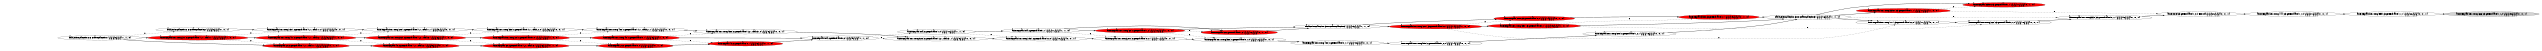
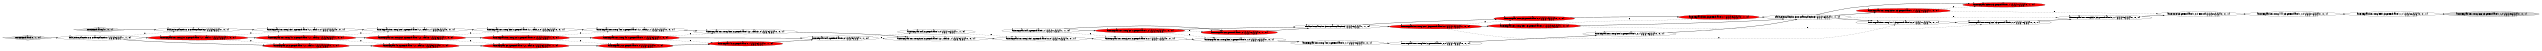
node "testGetEndValue2['0', '0', '1']": added
edge "assertEquals(null,c.getEndValue(1,0))@@@10@@@['1', '1', '0']" -> "assertEquals(null,c.getEndValue(1,1))@@@11@@@['1', '1', '0']": removed
node "testGetEndValue['0', '1', '0']": added
